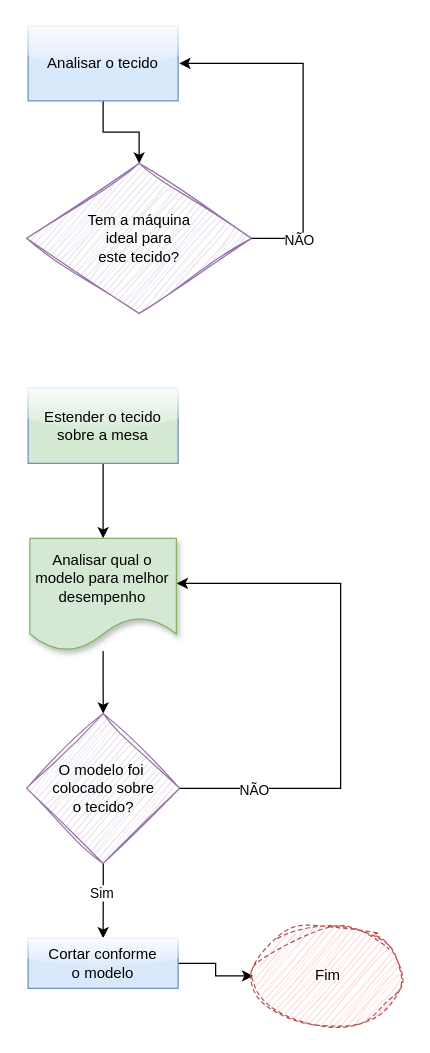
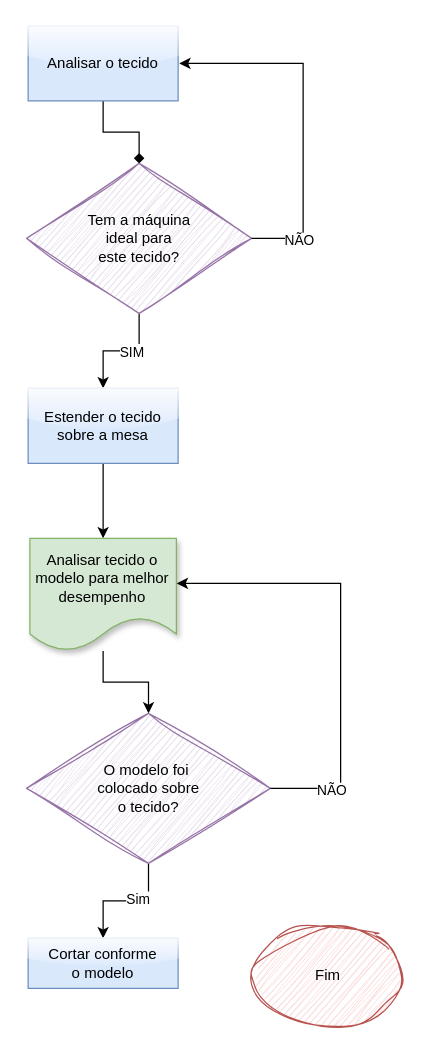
edge "Analisar o tecido" -> "Tem a máquina ideal para este tecido?": arrowhead classic -> diamond
edge "Tem a máquina ideal para este tecido?" -> "Estender o tecido sobre a mesa": added, label "SIM"
node "Estender o tecido sobre a mesa": fillcolor #d5e8d4 -> #dae8fc
node "Analisar qual o modelo para melhor desempenho": label "Analisar qual o modelo para melhor desempenho" -> "Analisar tecido o modelo para melhor desempenho"
node "O modelo foi colocado sobre o tecido?": size 153x150 -> 244x150
edge "Cortar conforme o modelo" -> "Fim": removed
node "Fim": style dashed -> solid
